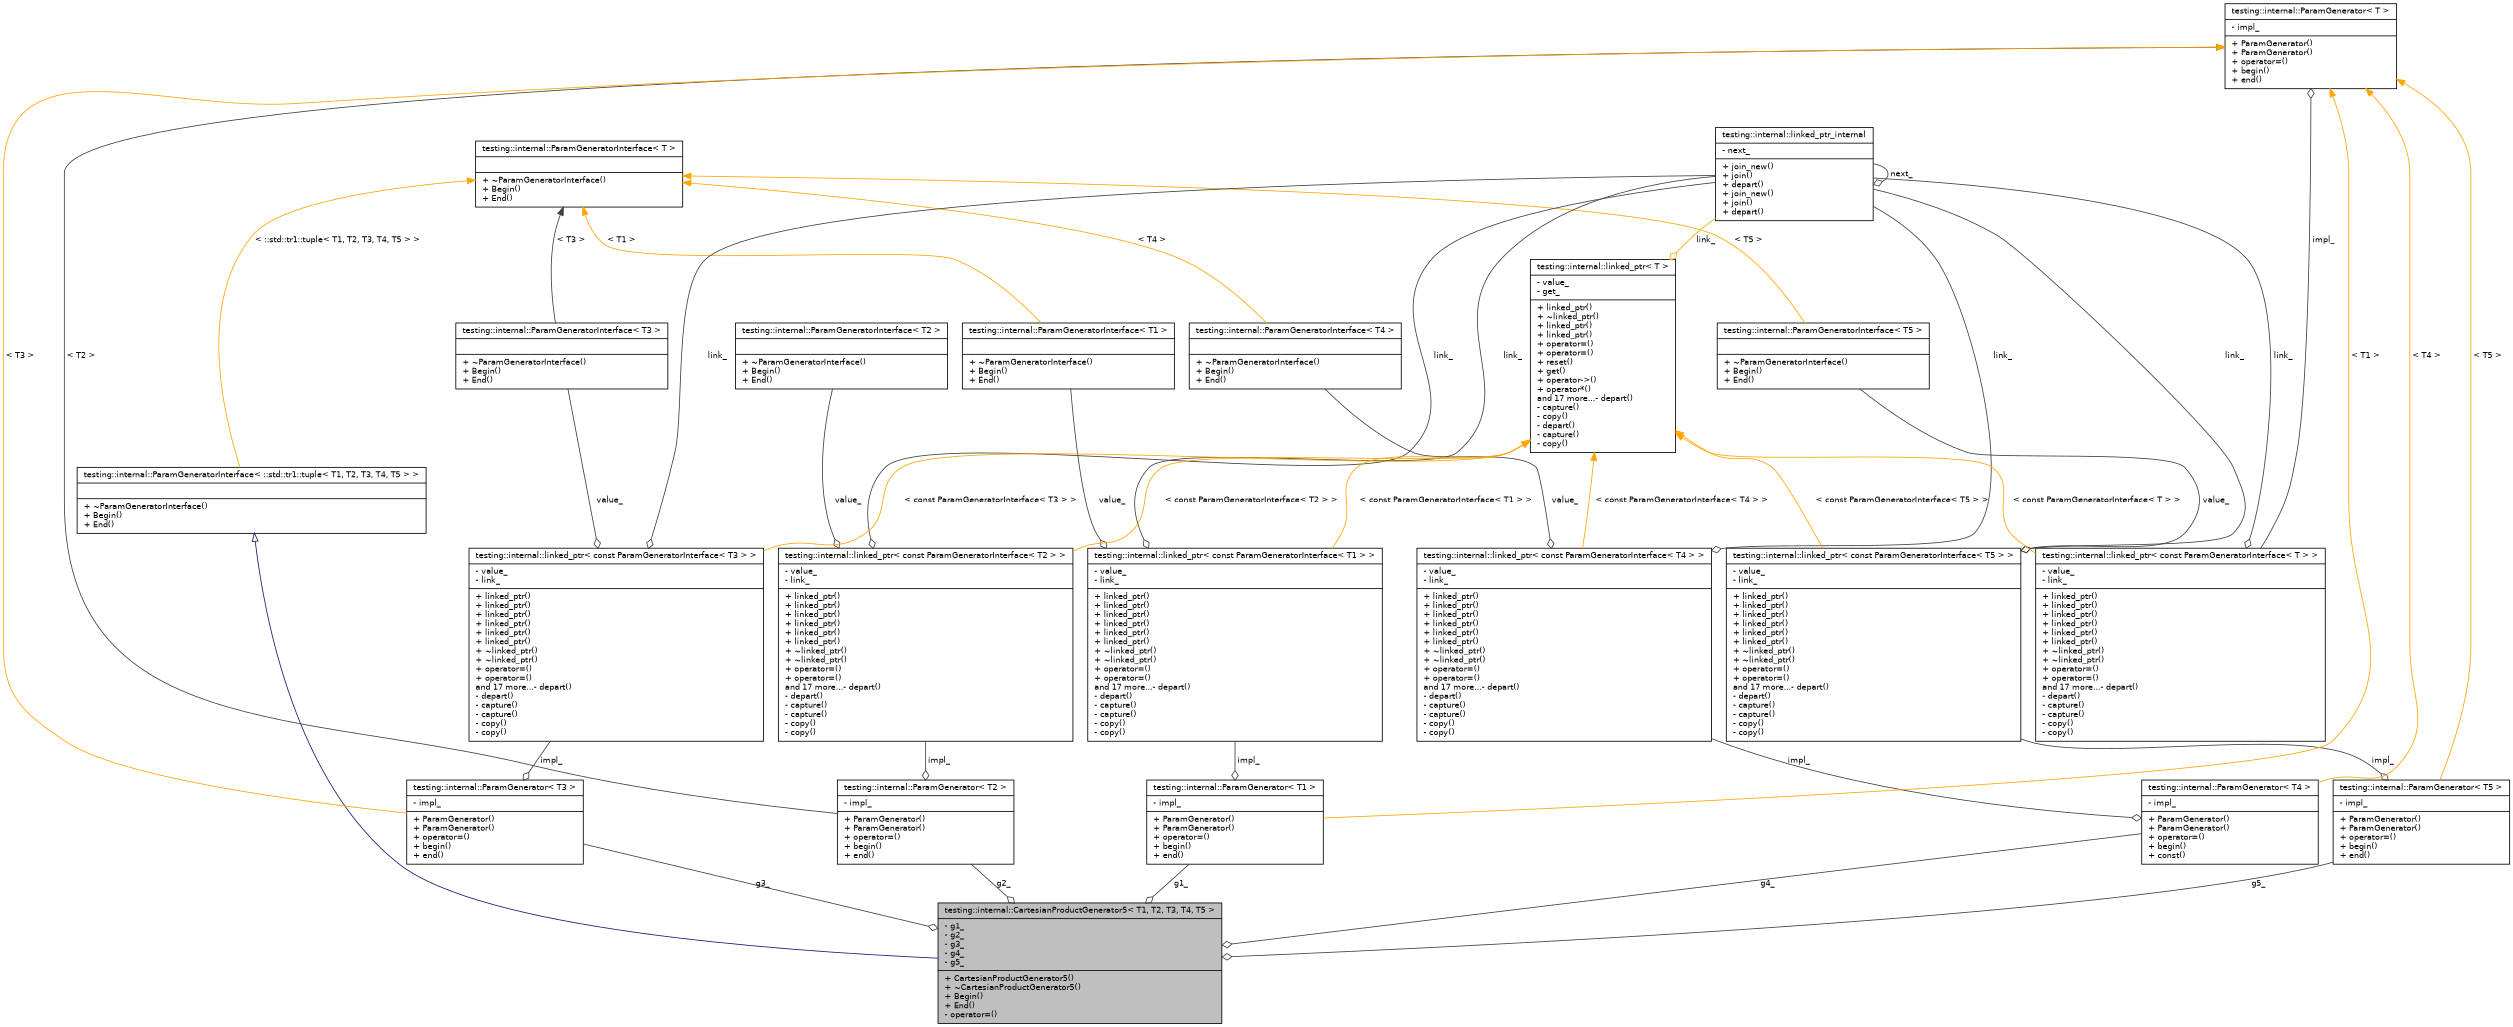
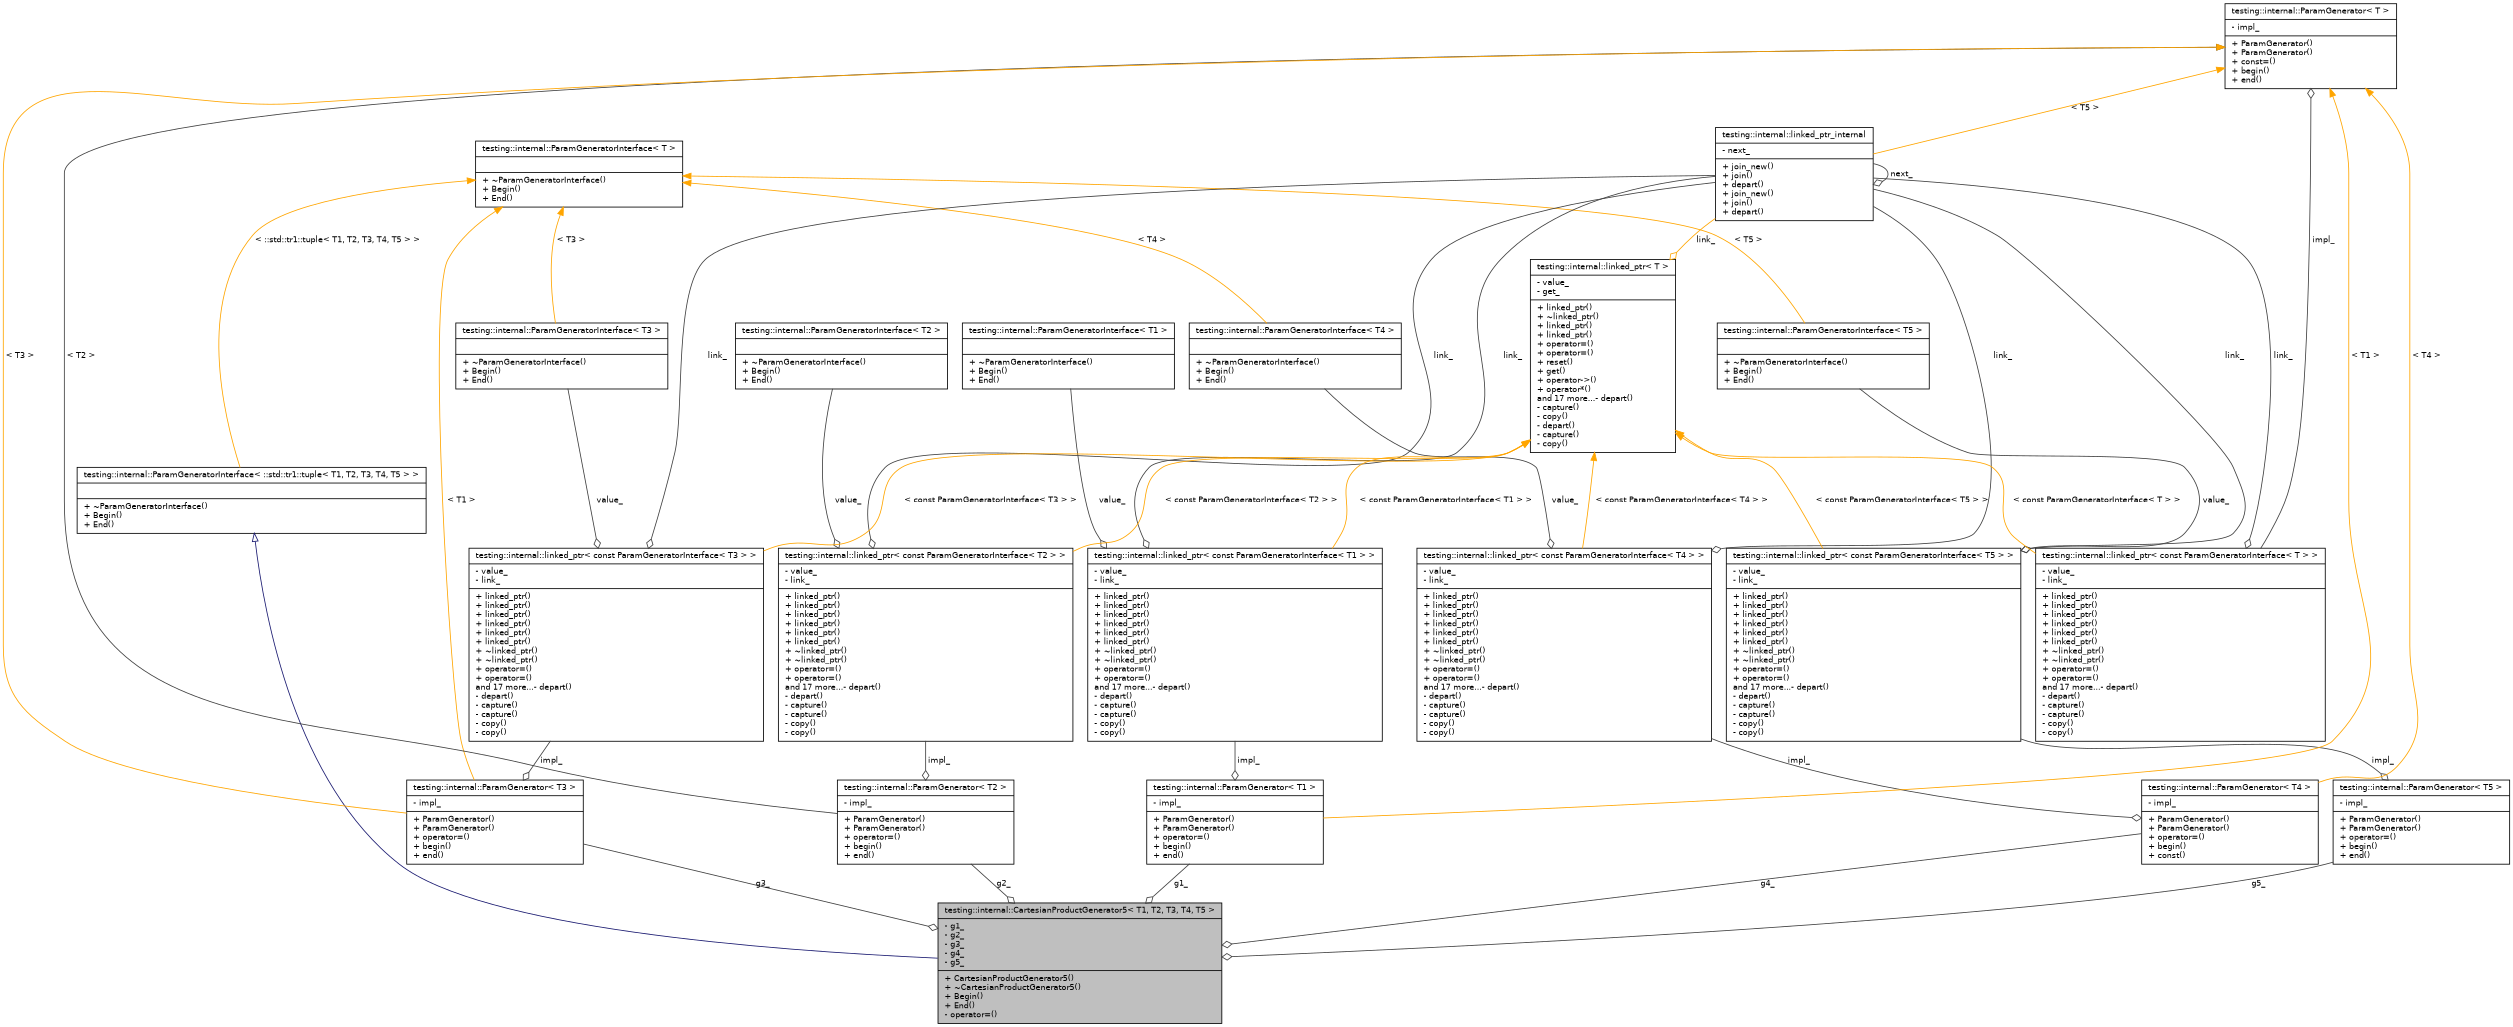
node "testing::internal::ParamGenerator< T >": text "+ operator=()" -> "+ const=()"
edge "testing::internal::ParamGeneratorInterface< T1 >" -> "testing::internal::ParamGeneratorInterface< T >": now "testing::internal::ParamGenerator< T3 >" -> "testing::internal::ParamGeneratorInterface< T >"
edge "testing::internal::ParamGeneratorInterface< T3 >" -> "testing::internal::ParamGeneratorInterface< T >": color grey25 -> orange
edge "testing::internal::ParamGenerator< T5 >" -> "testing::internal::ParamGenerator< T >": now "testing::internal::linked_ptr_internal" -> "testing::internal::ParamGenerator< T >"
